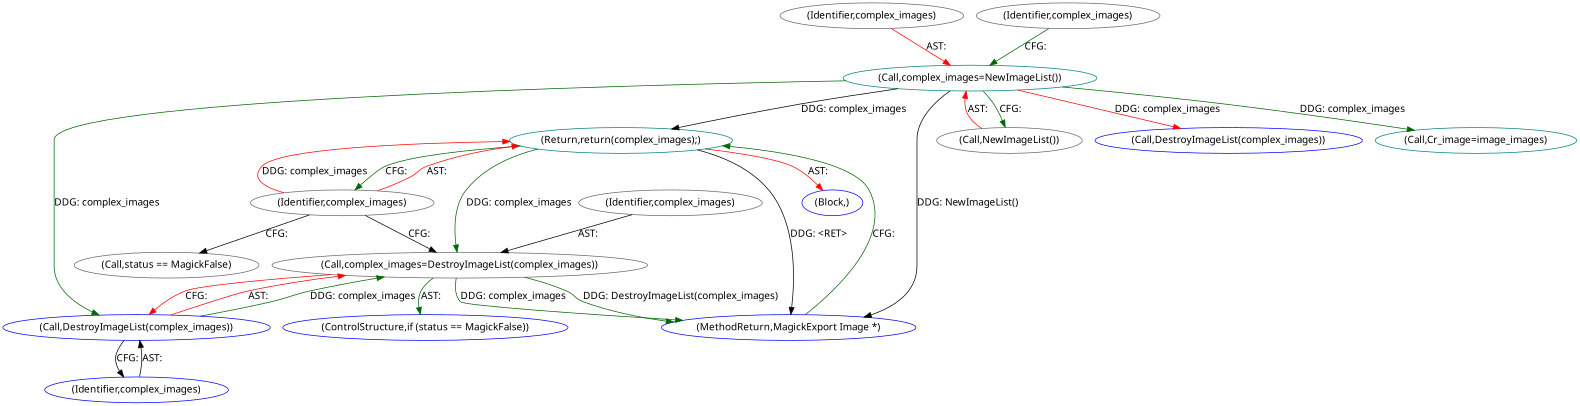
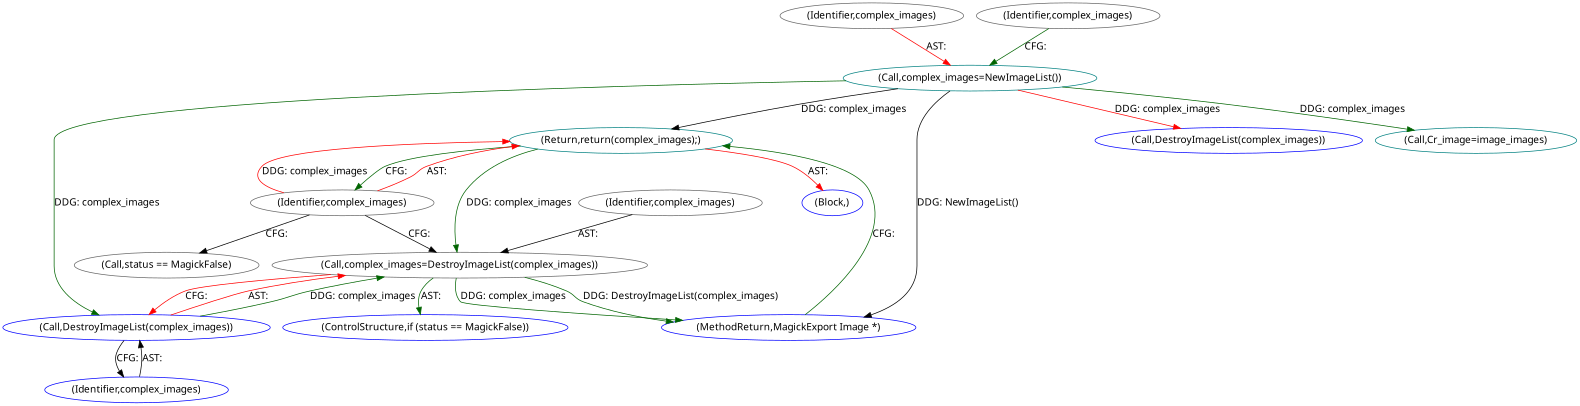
node "(Call,NewImageList())": removed
edge "(Return,return(complex_images);)" -> "(MethodReturn,MagickExport Image *)": removed, label "DDG: <RET>"
